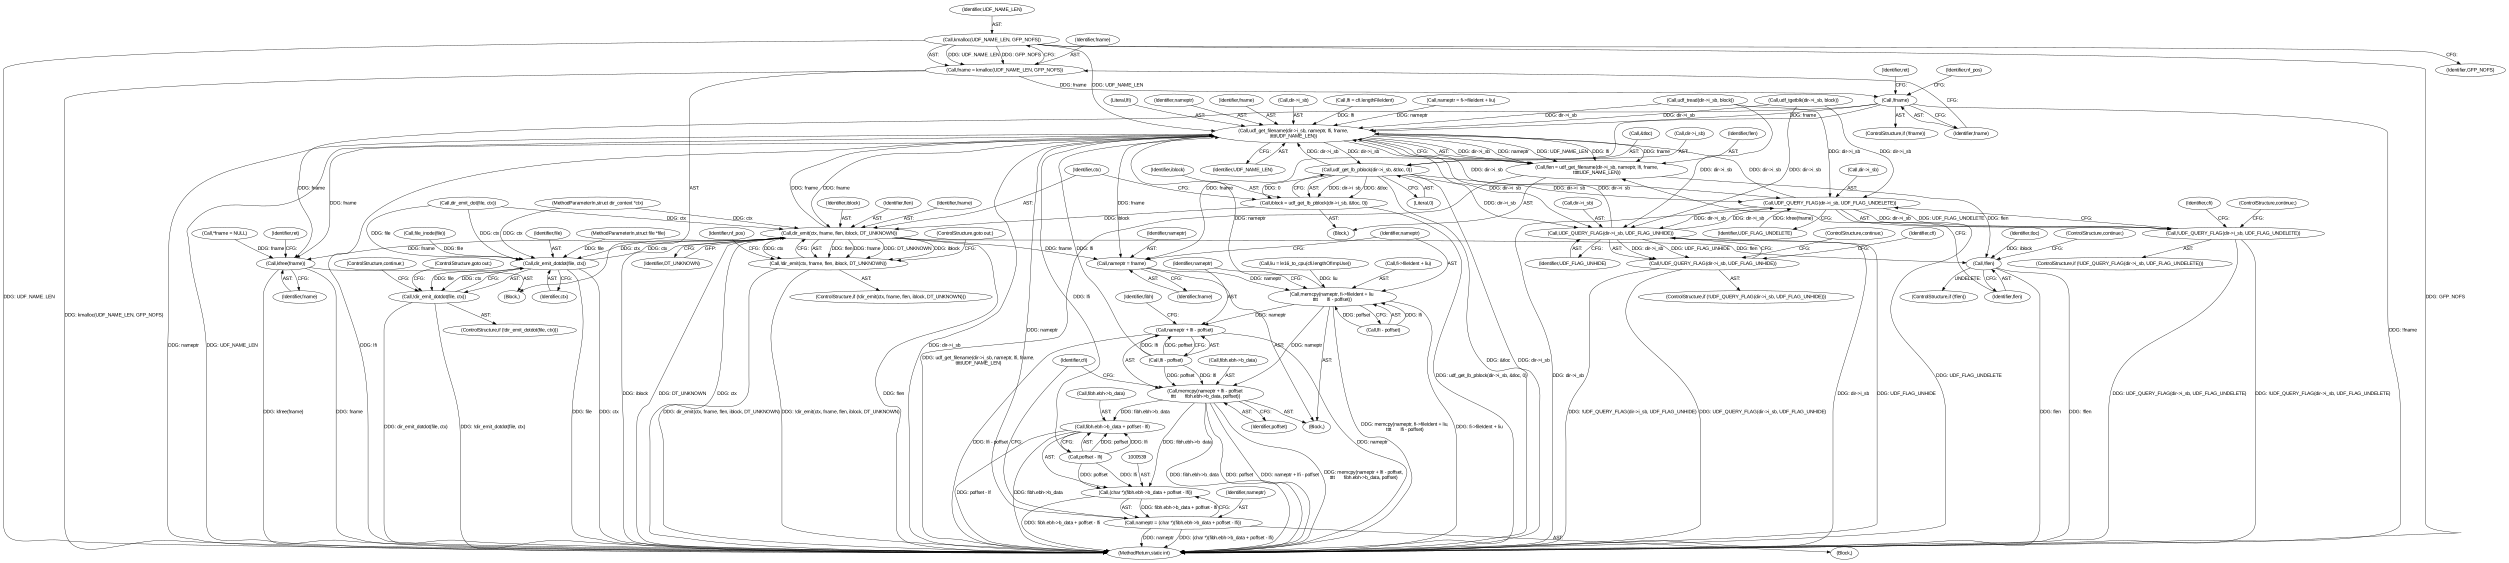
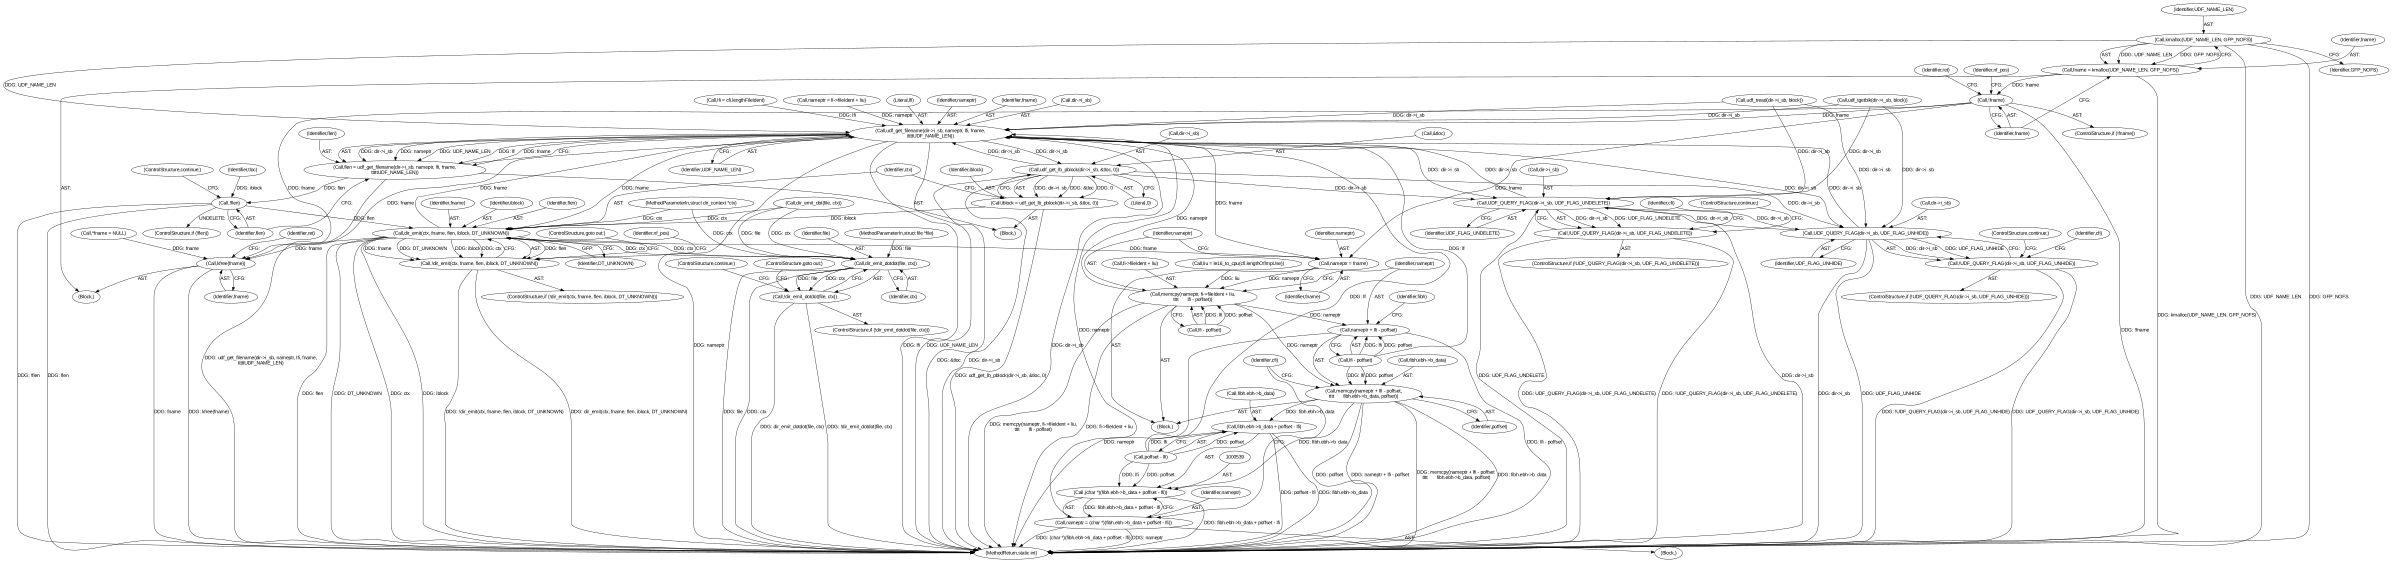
edge "(Identifier,UDF_FLAG_UNDELETE)" -> "(Call,UDF_QUERY_FLAG(dir->i_sb, UDF_FLAG_UNDELETE))": label "DDG: kfree(fname)" -> "AST: "
node "(Call,file_inode(file))": removed
edge "(Call,dir_emit(ctx, fname, flen, iblock, DT_UNKNOWN))" -> "(Call,!flen)": reversed
